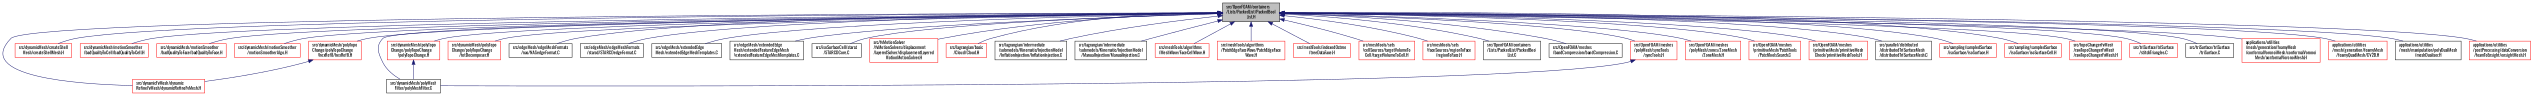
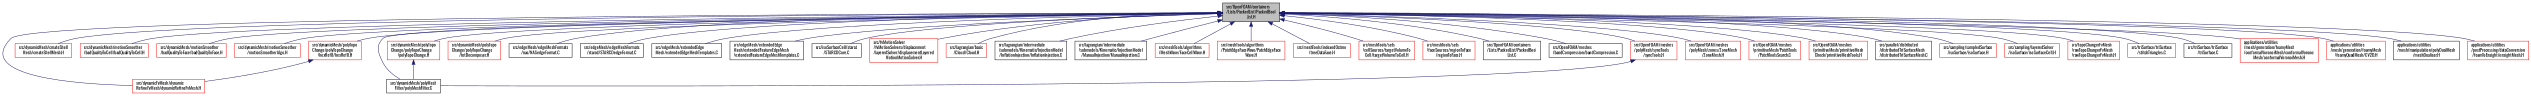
node "src/sampling/sampledSurface /isoSurface/isoSurfaceCell.H": label "src/sampling/sampledSurface /isoSurface/isoSurfaceCell.H" -> "src/sampling/layeredSolver /isoSurface/isoSurfaceCell.H"
